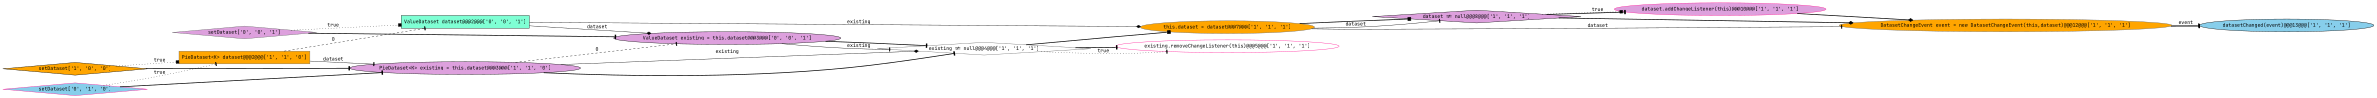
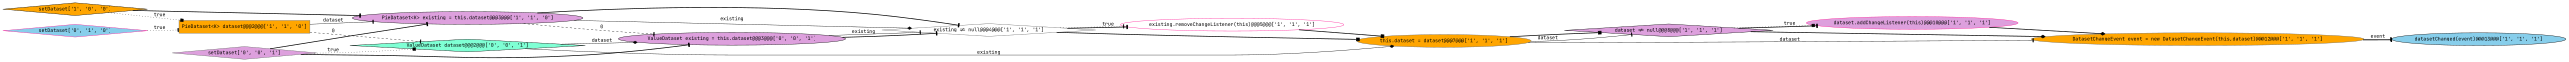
node "ValueDataset dataset@@@2@@@['0', '0', '1']": shape box -> diamond
edge "existing.removeChangeListener(this)@@@5@@@['1', '1', '1']" -> "this.dataset = dataset@@@7@@@['1', '1', '1']": added
edge "setDataset['0', '1', '0']" -> "PieDataset<K> existing = this.dataset@@@3@@@['1', '1', '0']": now "setDataset['0', '0', '1']" -> "PieDataset<K> existing = this.dataset@@@3@@@['1', '1', '0']"
